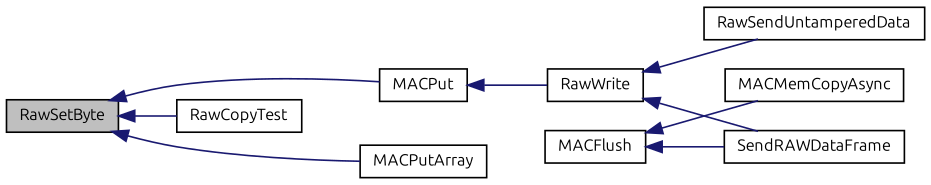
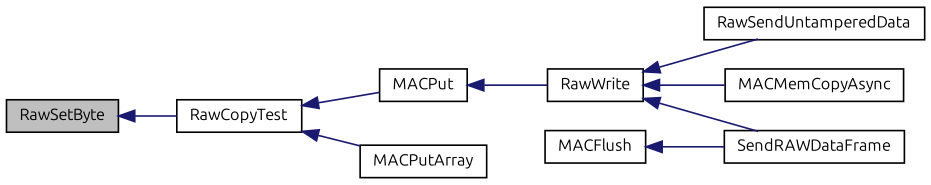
edge "MACPut" -> "RawSetByte": now "MACPut" -> "RawCopyTest"
edge "MACMemCopyAsync" -> "MACFlush": now "MACMemCopyAsync" -> "RawWrite"
edge "MACPutArray" -> "RawSetByte": now "MACPutArray" -> "RawCopyTest"
